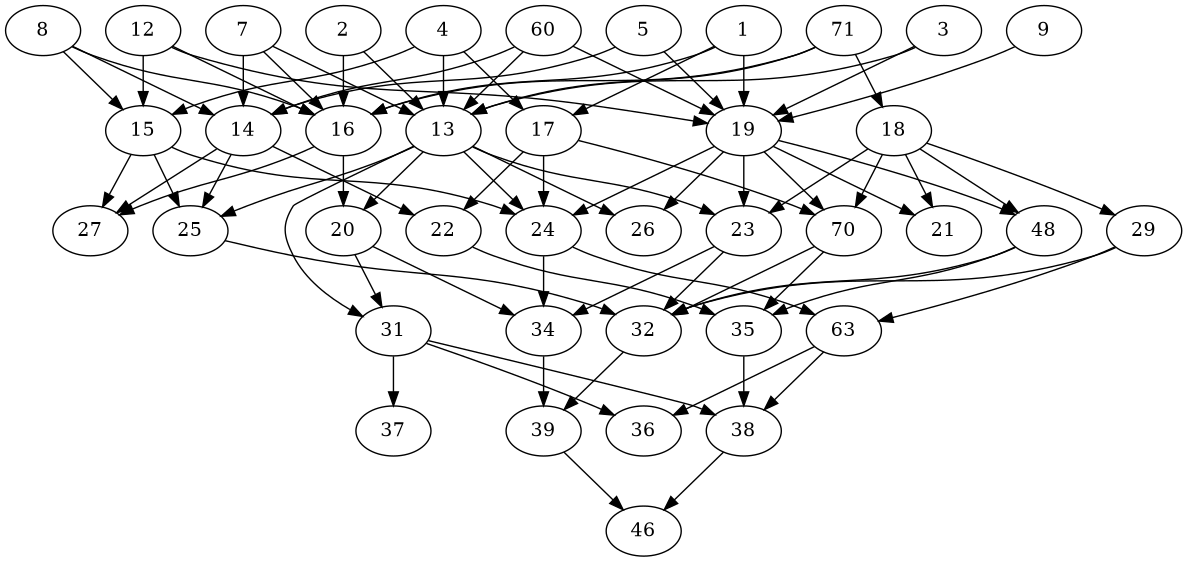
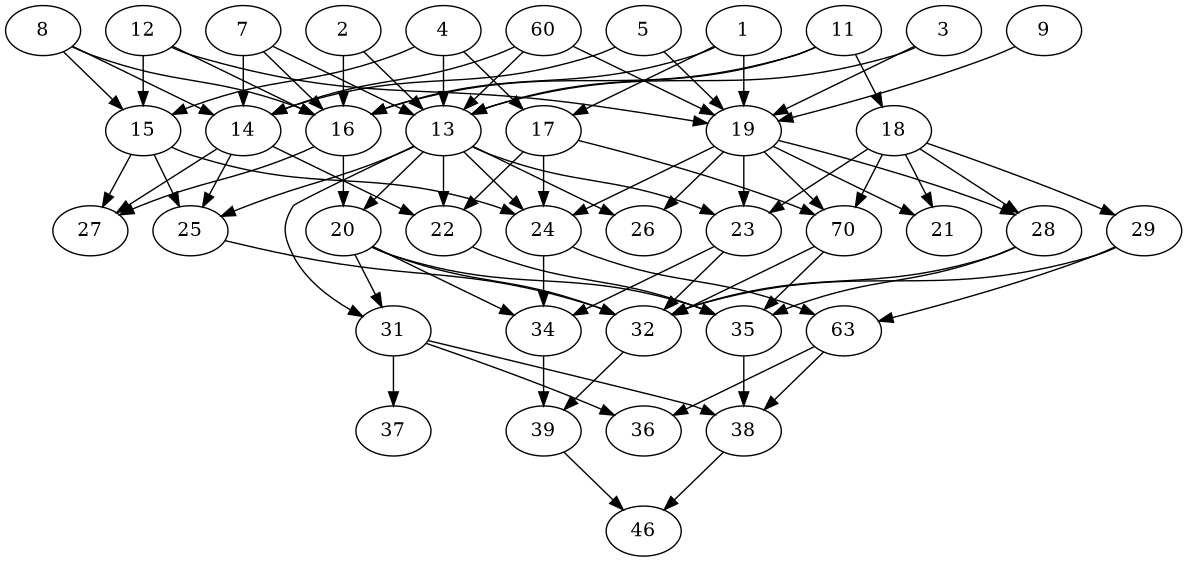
node "71": label "71" -> "11"
edge "13" -> "22": added
node "48": label "48" -> "28"
edge "20" -> "32": added
edge "20" -> "35": added
